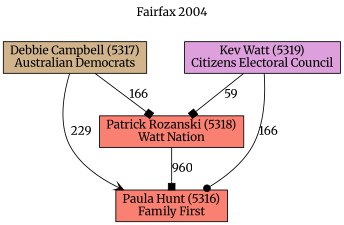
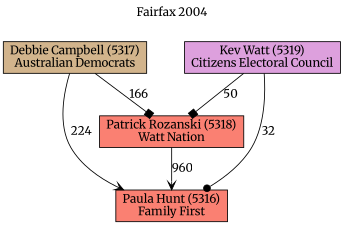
edge "Kev Watt (5319) Citizens Electoral Council" -> "Patrick Rozanski (5318) Watt Nation": label "59" -> "50"
edge "Debbie Campbell (5317) Australian Democrats" -> "Paula Hunt (5316) Family First": label "229" -> "224"
edge "Kev Watt (5319) Citizens Electoral Council" -> "Paula Hunt (5316) Family First": label "166" -> "32"
edge "Patrick Rozanski (5318) Watt Nation" -> "Paula Hunt (5316) Family First": arrowhead box -> vee
